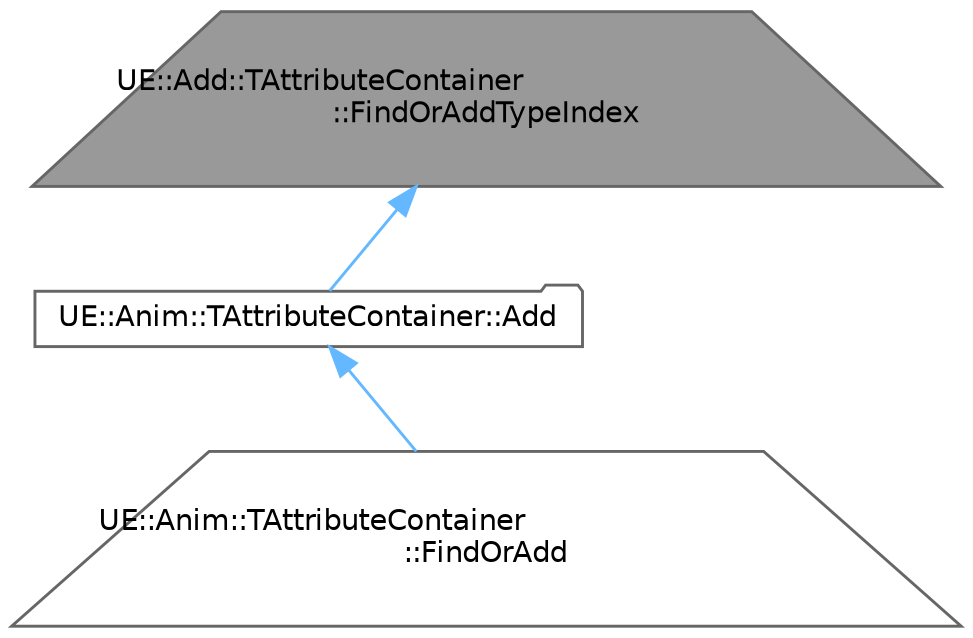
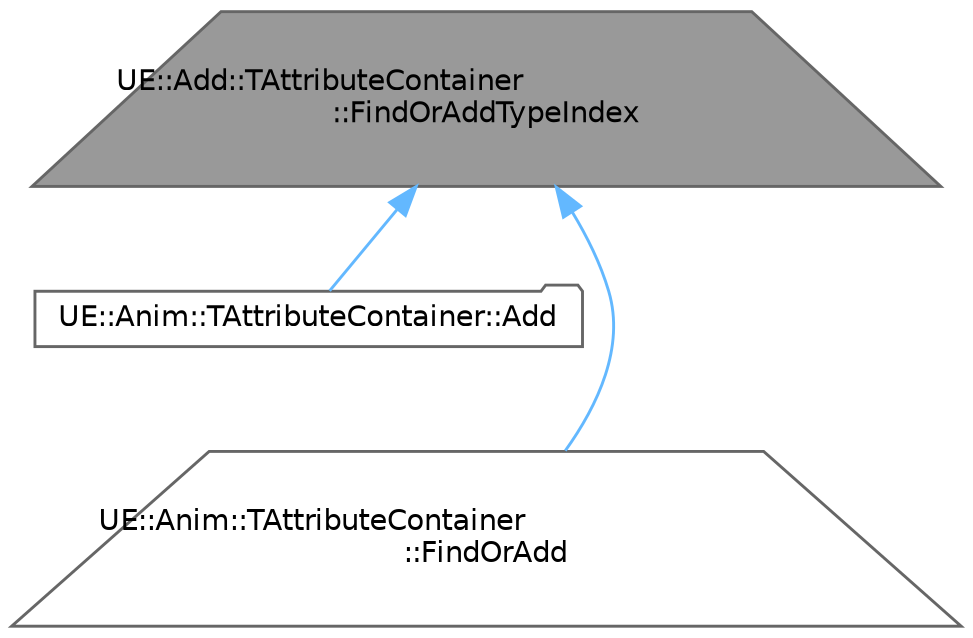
edge "UE::Anim::TAttributeContainer ::FindOrAdd" -> "UE::Anim::TAttributeContainer::Add": now "UE::Anim::TAttributeContainer ::FindOrAdd" -> "UE::Add::TAttributeContainer ::FindOrAddTypeIndex"
